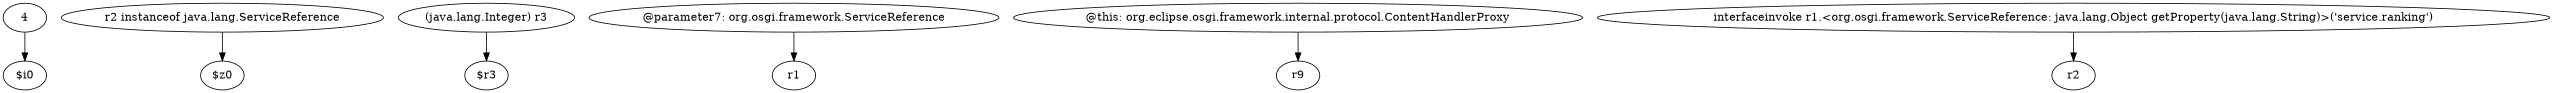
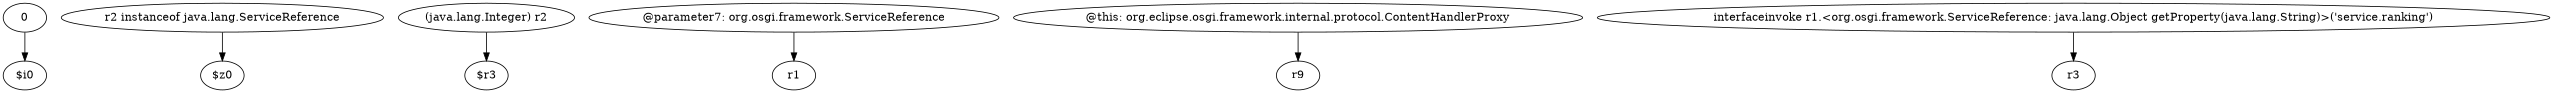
node "4": label "4" -> "0"
node "(java.lang.Integer) r3": label "(java.lang.Integer) r3" -> "(java.lang.Integer) r2"
node "r2": label "r2" -> "r3"
